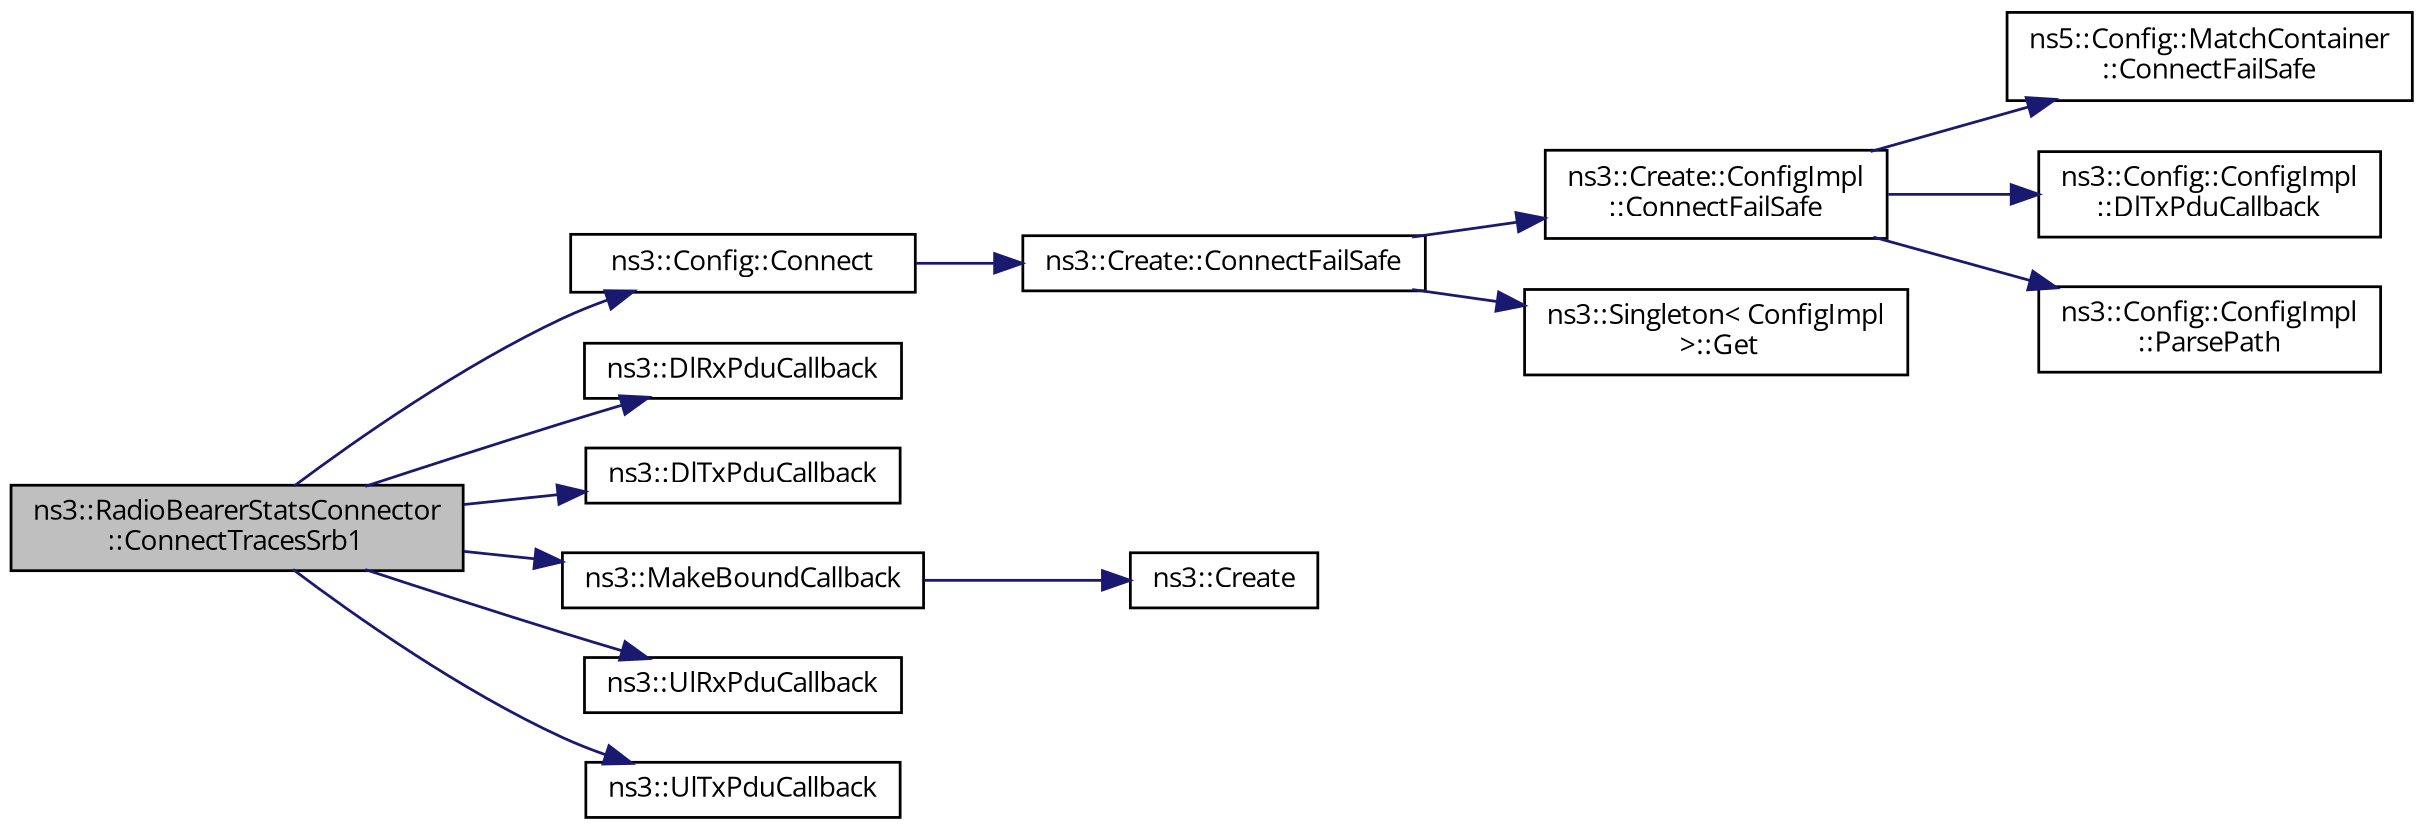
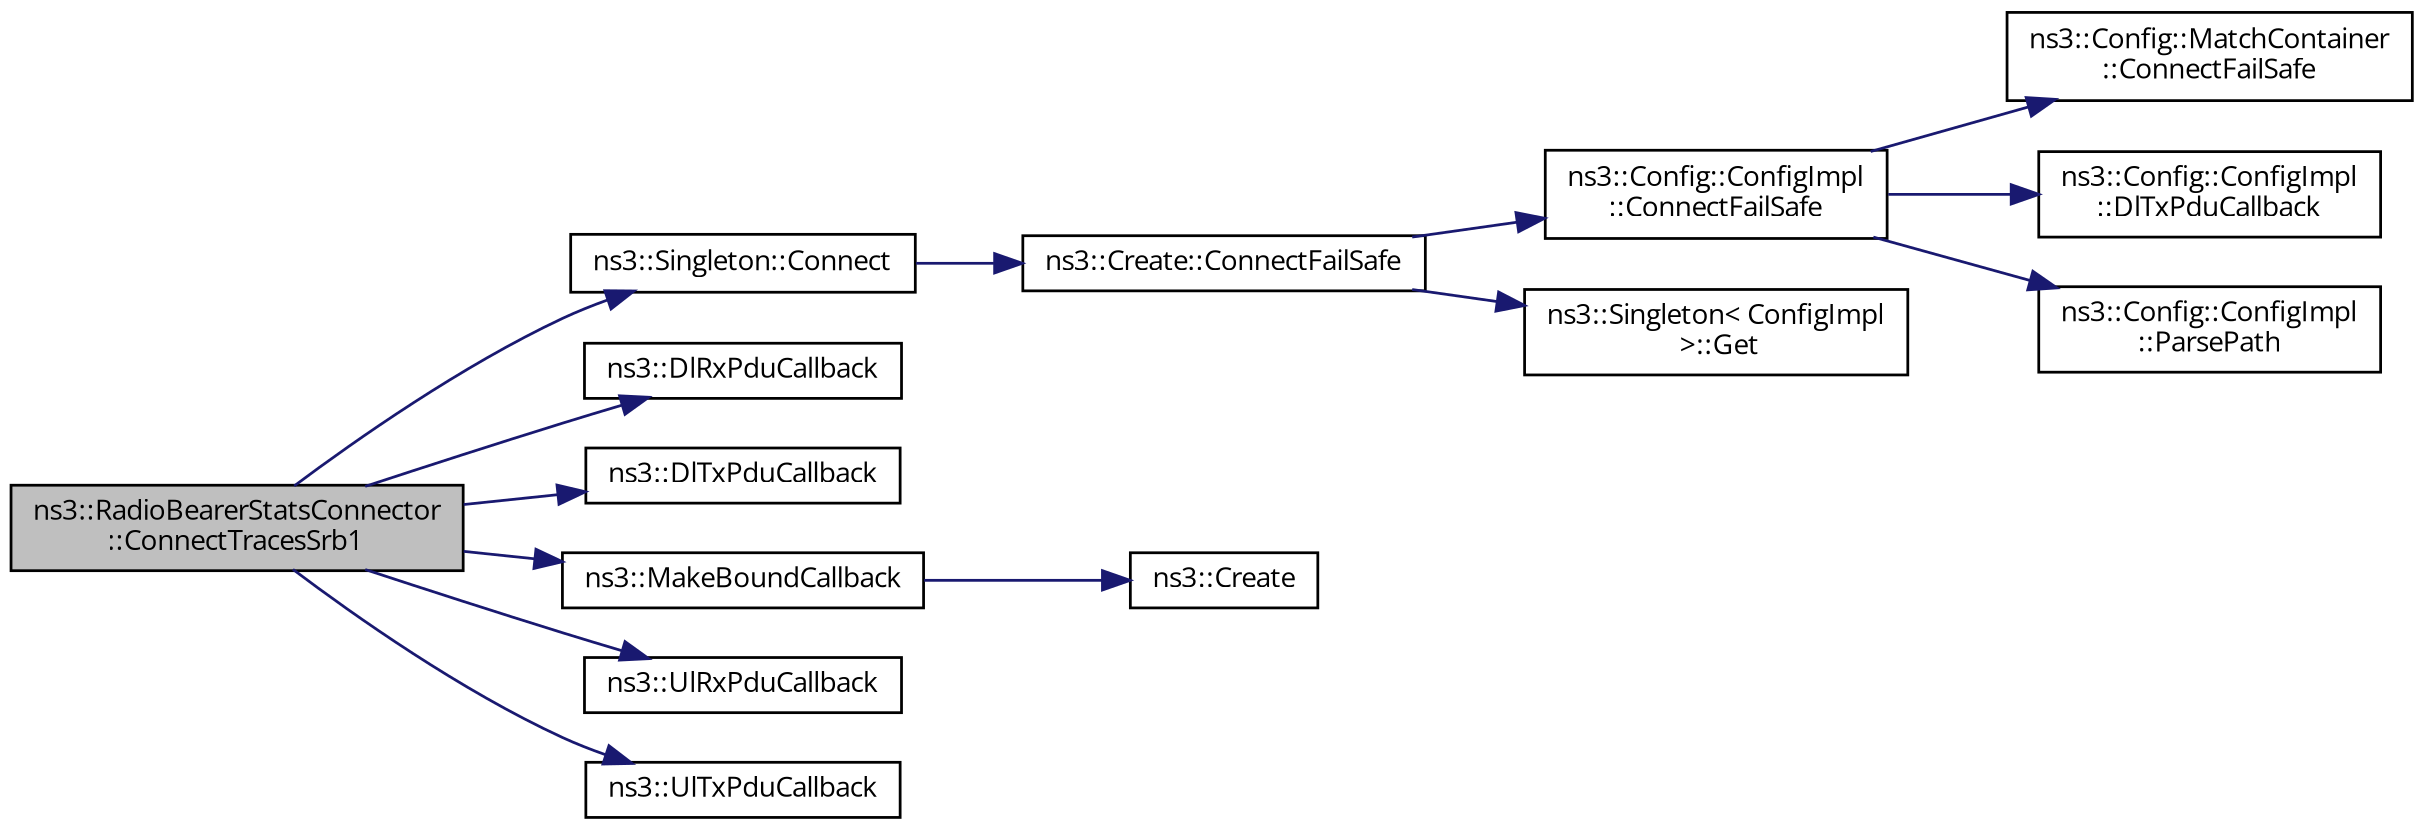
node "ns5::Config::MatchContainer ::ConnectFailSafe": label "ns5::Config::MatchContainer ::ConnectFailSafe" -> "ns3::Config::MatchContainer ::ConnectFailSafe"
node "ns3::Create::ConfigImpl ::ConnectFailSafe": label "ns3::Create::ConfigImpl ::ConnectFailSafe" -> "ns3::Config::ConfigImpl ::ConnectFailSafe"
node "ns3::Config::Connect": label "ns3::Config::Connect" -> "ns3::Singleton::Connect"
